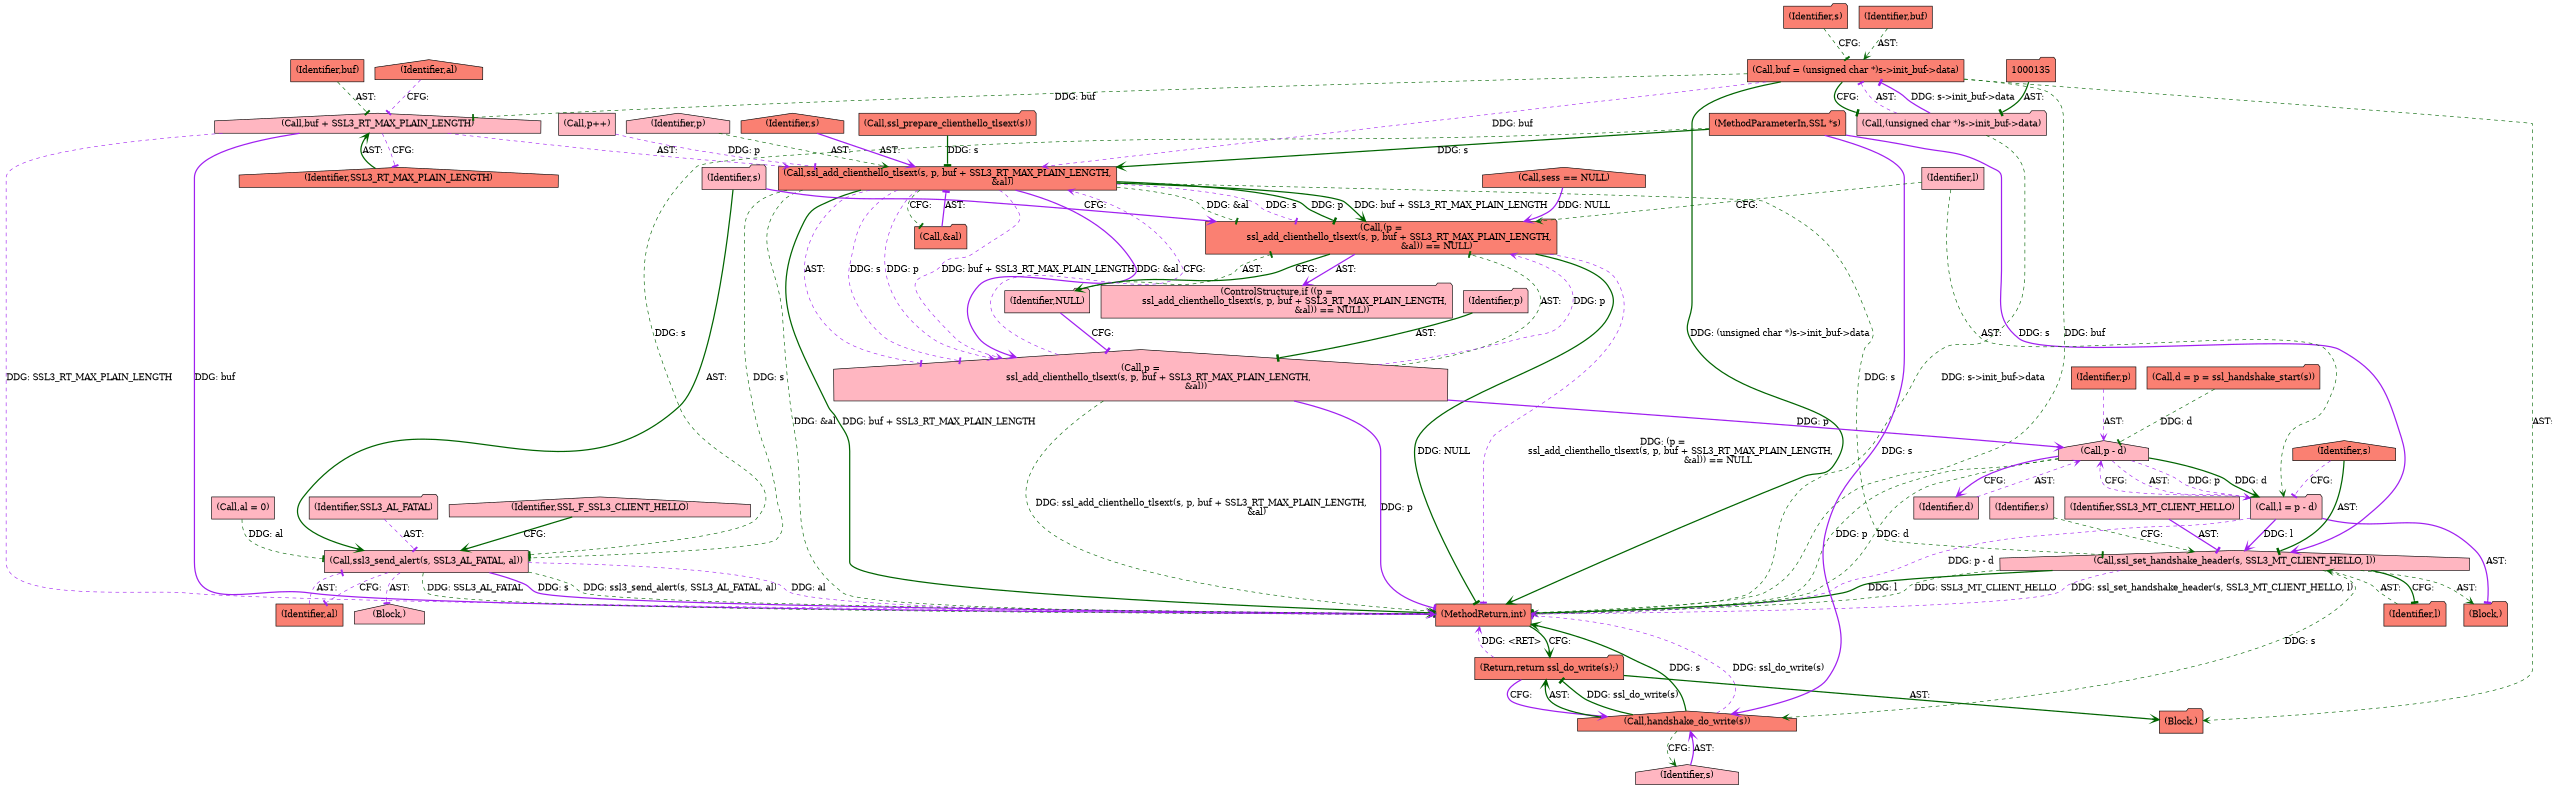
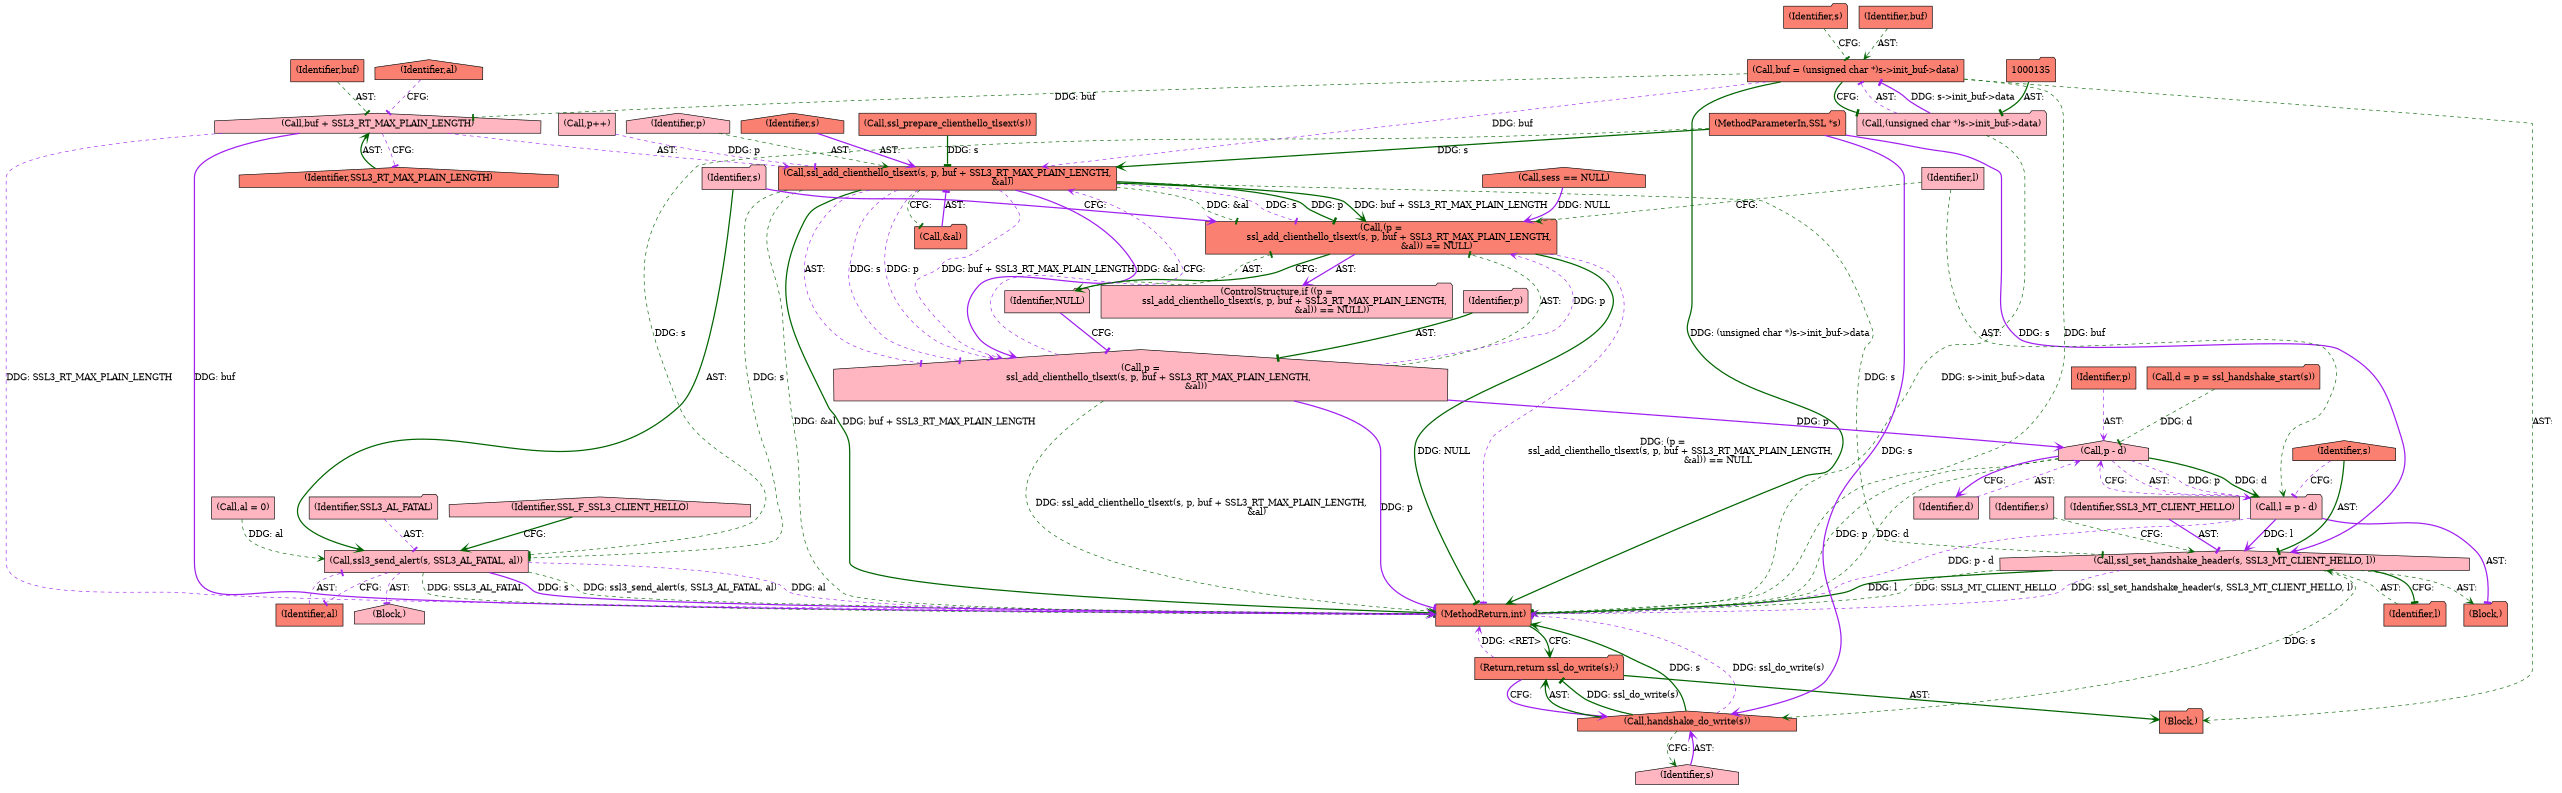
node "(Call,ssl_prepare_clienthello_tlsext(s))": shape folder -> box
edge "(Call,al = 0)" -> "(Call,ssl3_send_alert(s, SSL3_AL_FATAL, al))": arrowhead tee -> vee
